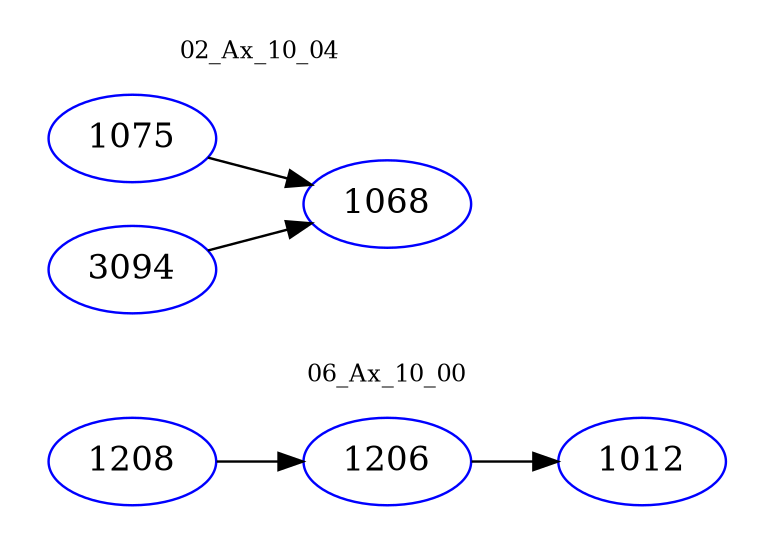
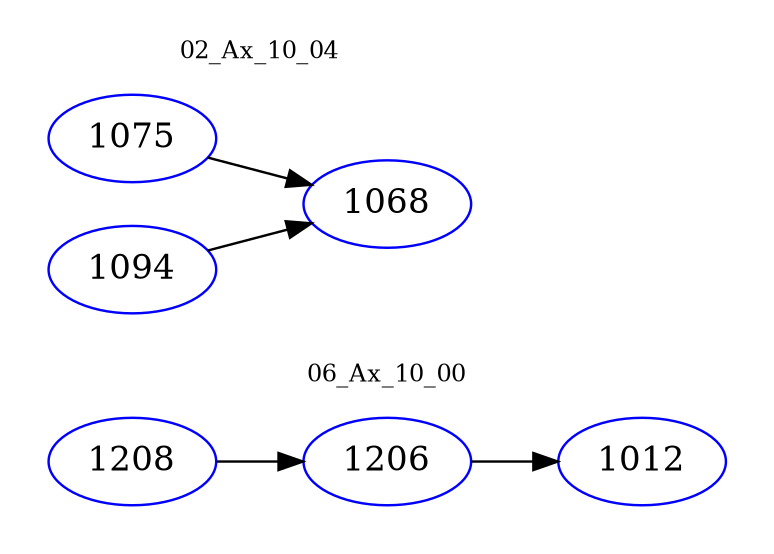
node "3094": label "3094" -> "1094"
